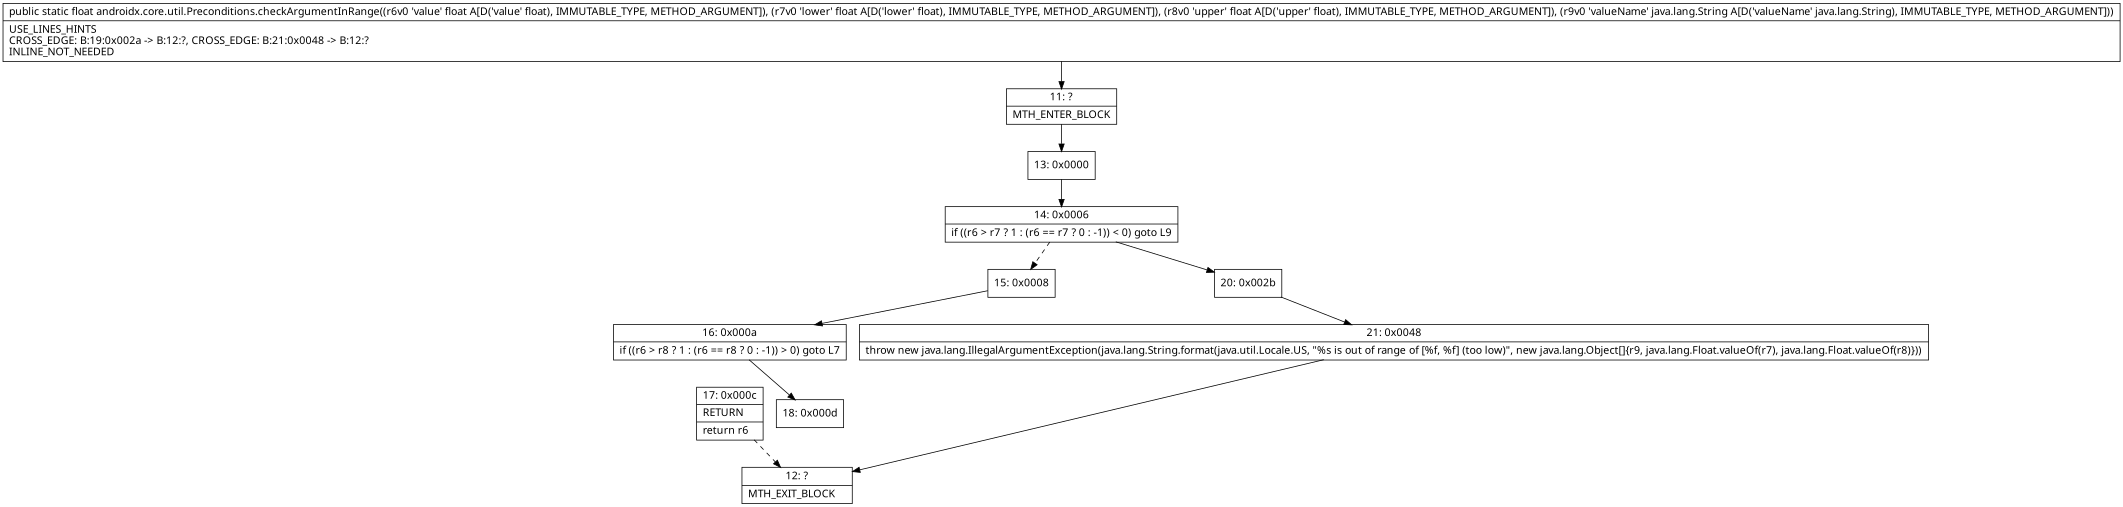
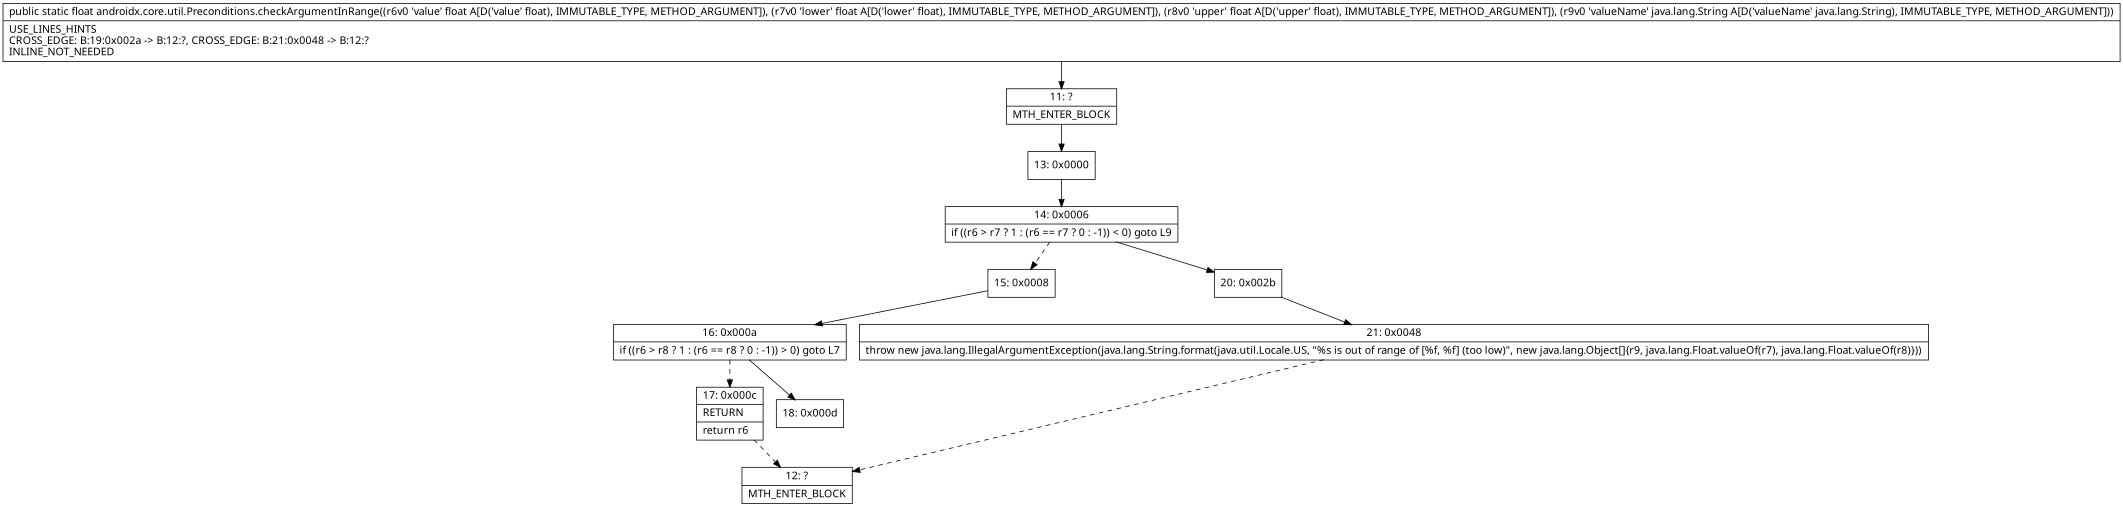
edge "16: 0x000a" -> "17: 0x000c": added
edge "21: 0x0048" -> "12: ?": style solid -> dashed
node "12: ?": text "MTH_EXIT_BLOCK" -> "MTH_ENTER_BLOCK"
